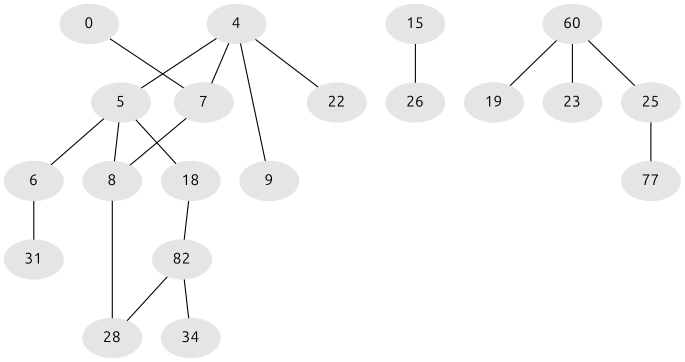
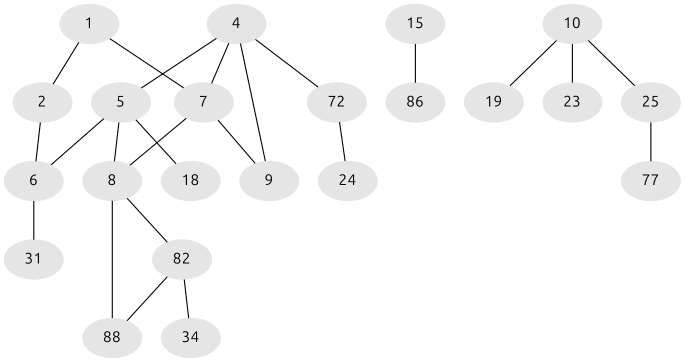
node "0": label "0" -> "1"
node "60": label "60" -> "10"
node "2": added
node "22": label "22" -> "72"
node "26": label "26" -> "86"
edge "7" -- "9": added
node "24": added
edge "18" -- "82": now "8" -- "82"
node "28": label "28" -> "88"
